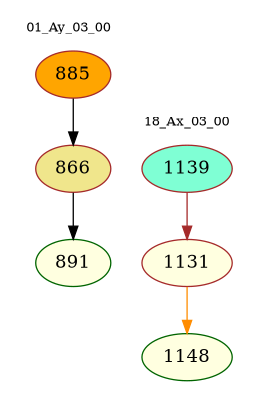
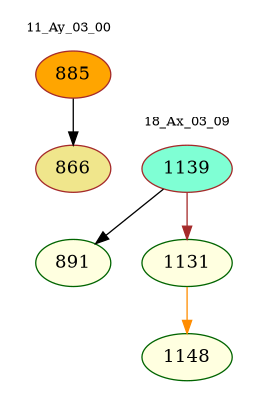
cluster "01_Ay_03_00": label "01_Ay_03_00" -> "11_Ay_03_00"
cluster "18_Ax_03_00": label "18_Ax_03_00" -> "18_Ax_03_09"
edge "866" -> "891": now "1139" -> "891"
node "1131": color brown -> darkgreen
